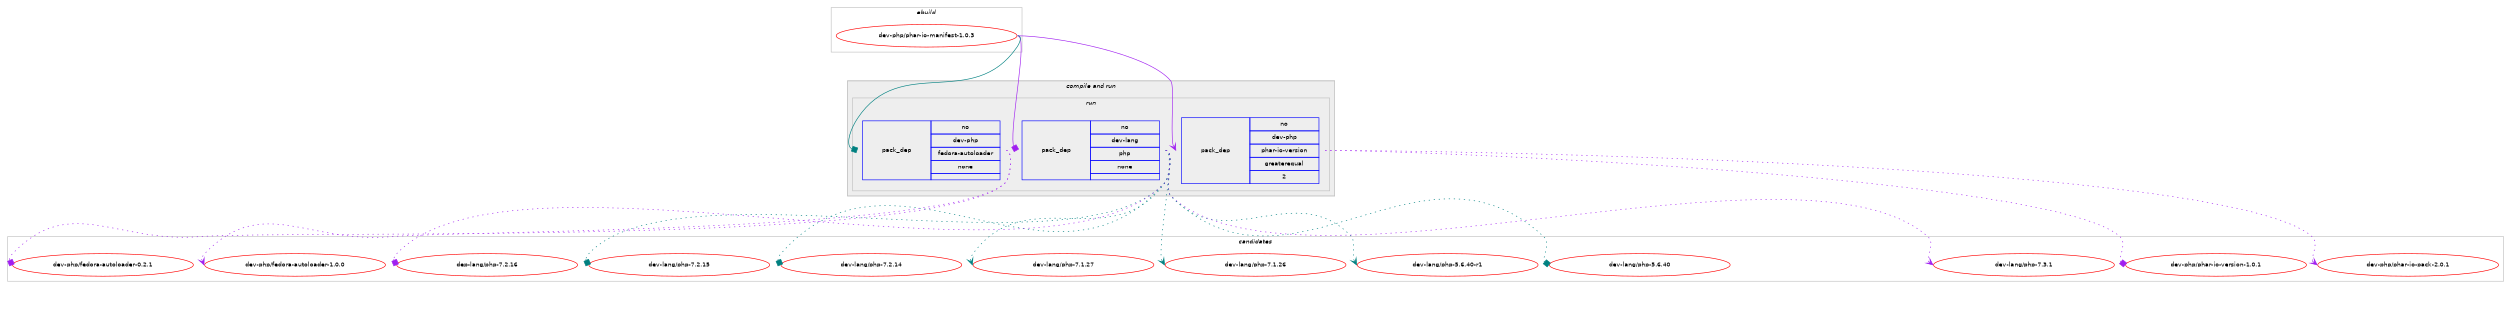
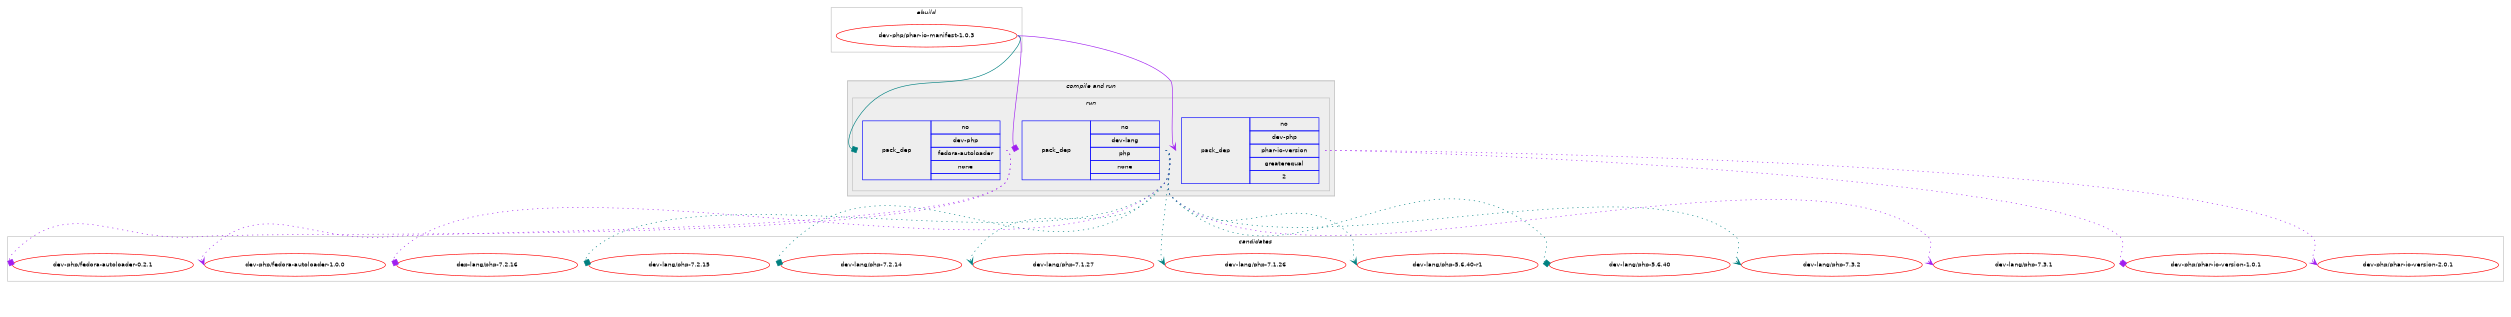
node "dev-lang/php-7.3.2": added
node "dev-php/phar-io-pack-2.0.1": label "dev-php/phar-io-pack-2.0.1" -> "dev-php/phar-io-version-2.0.1"
